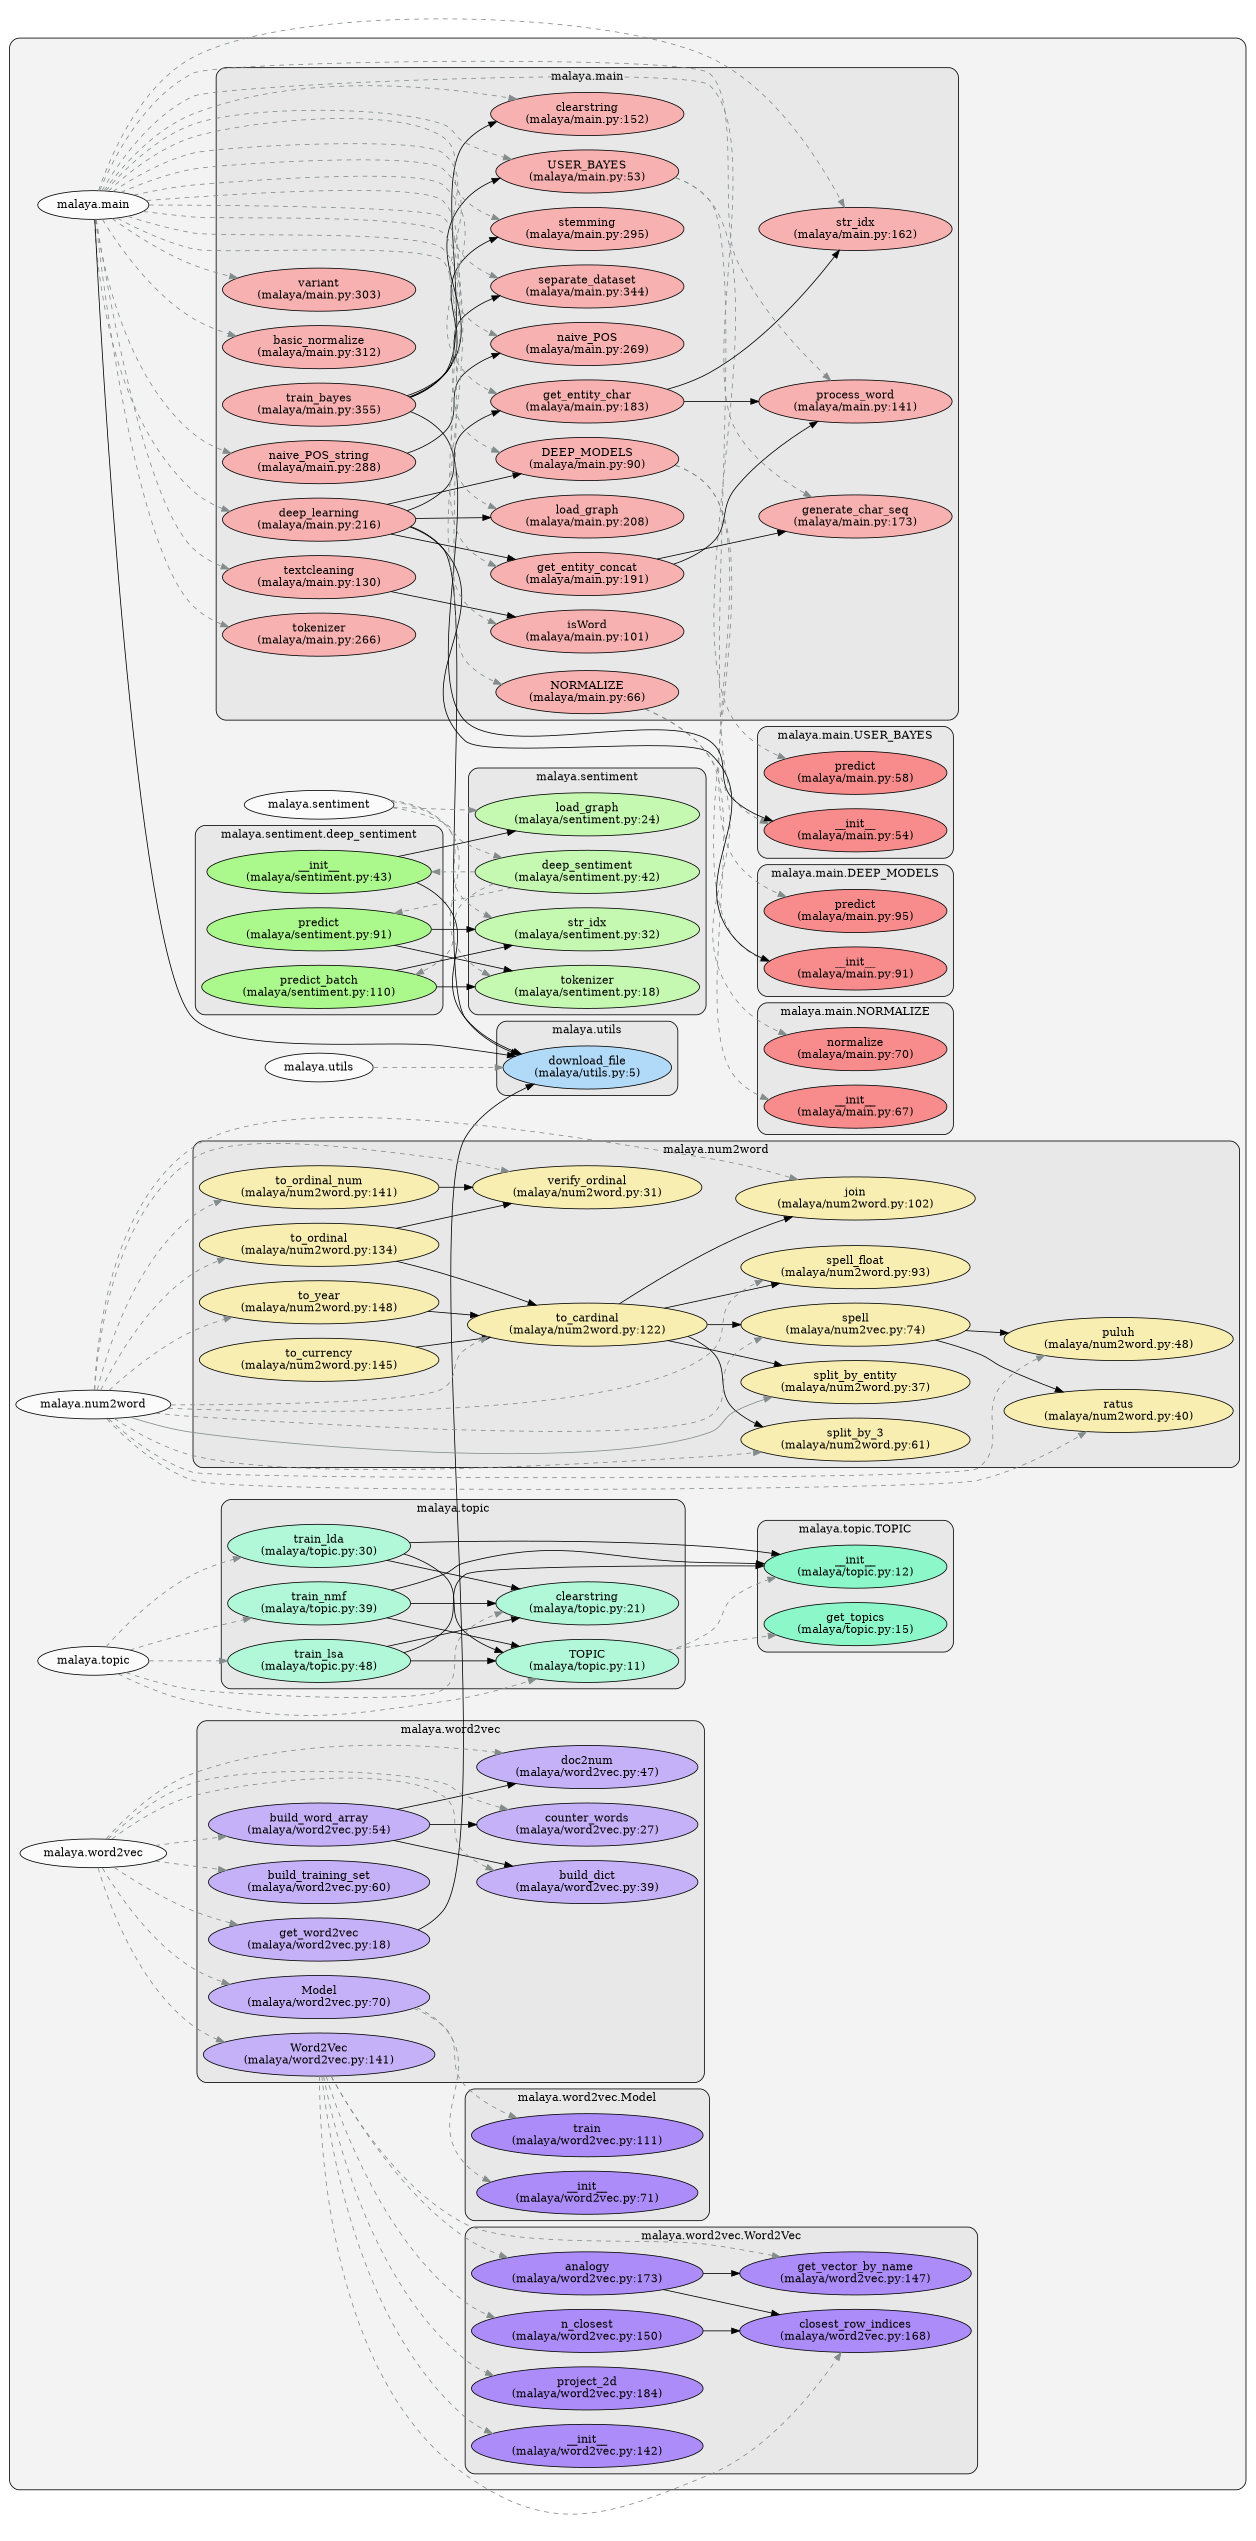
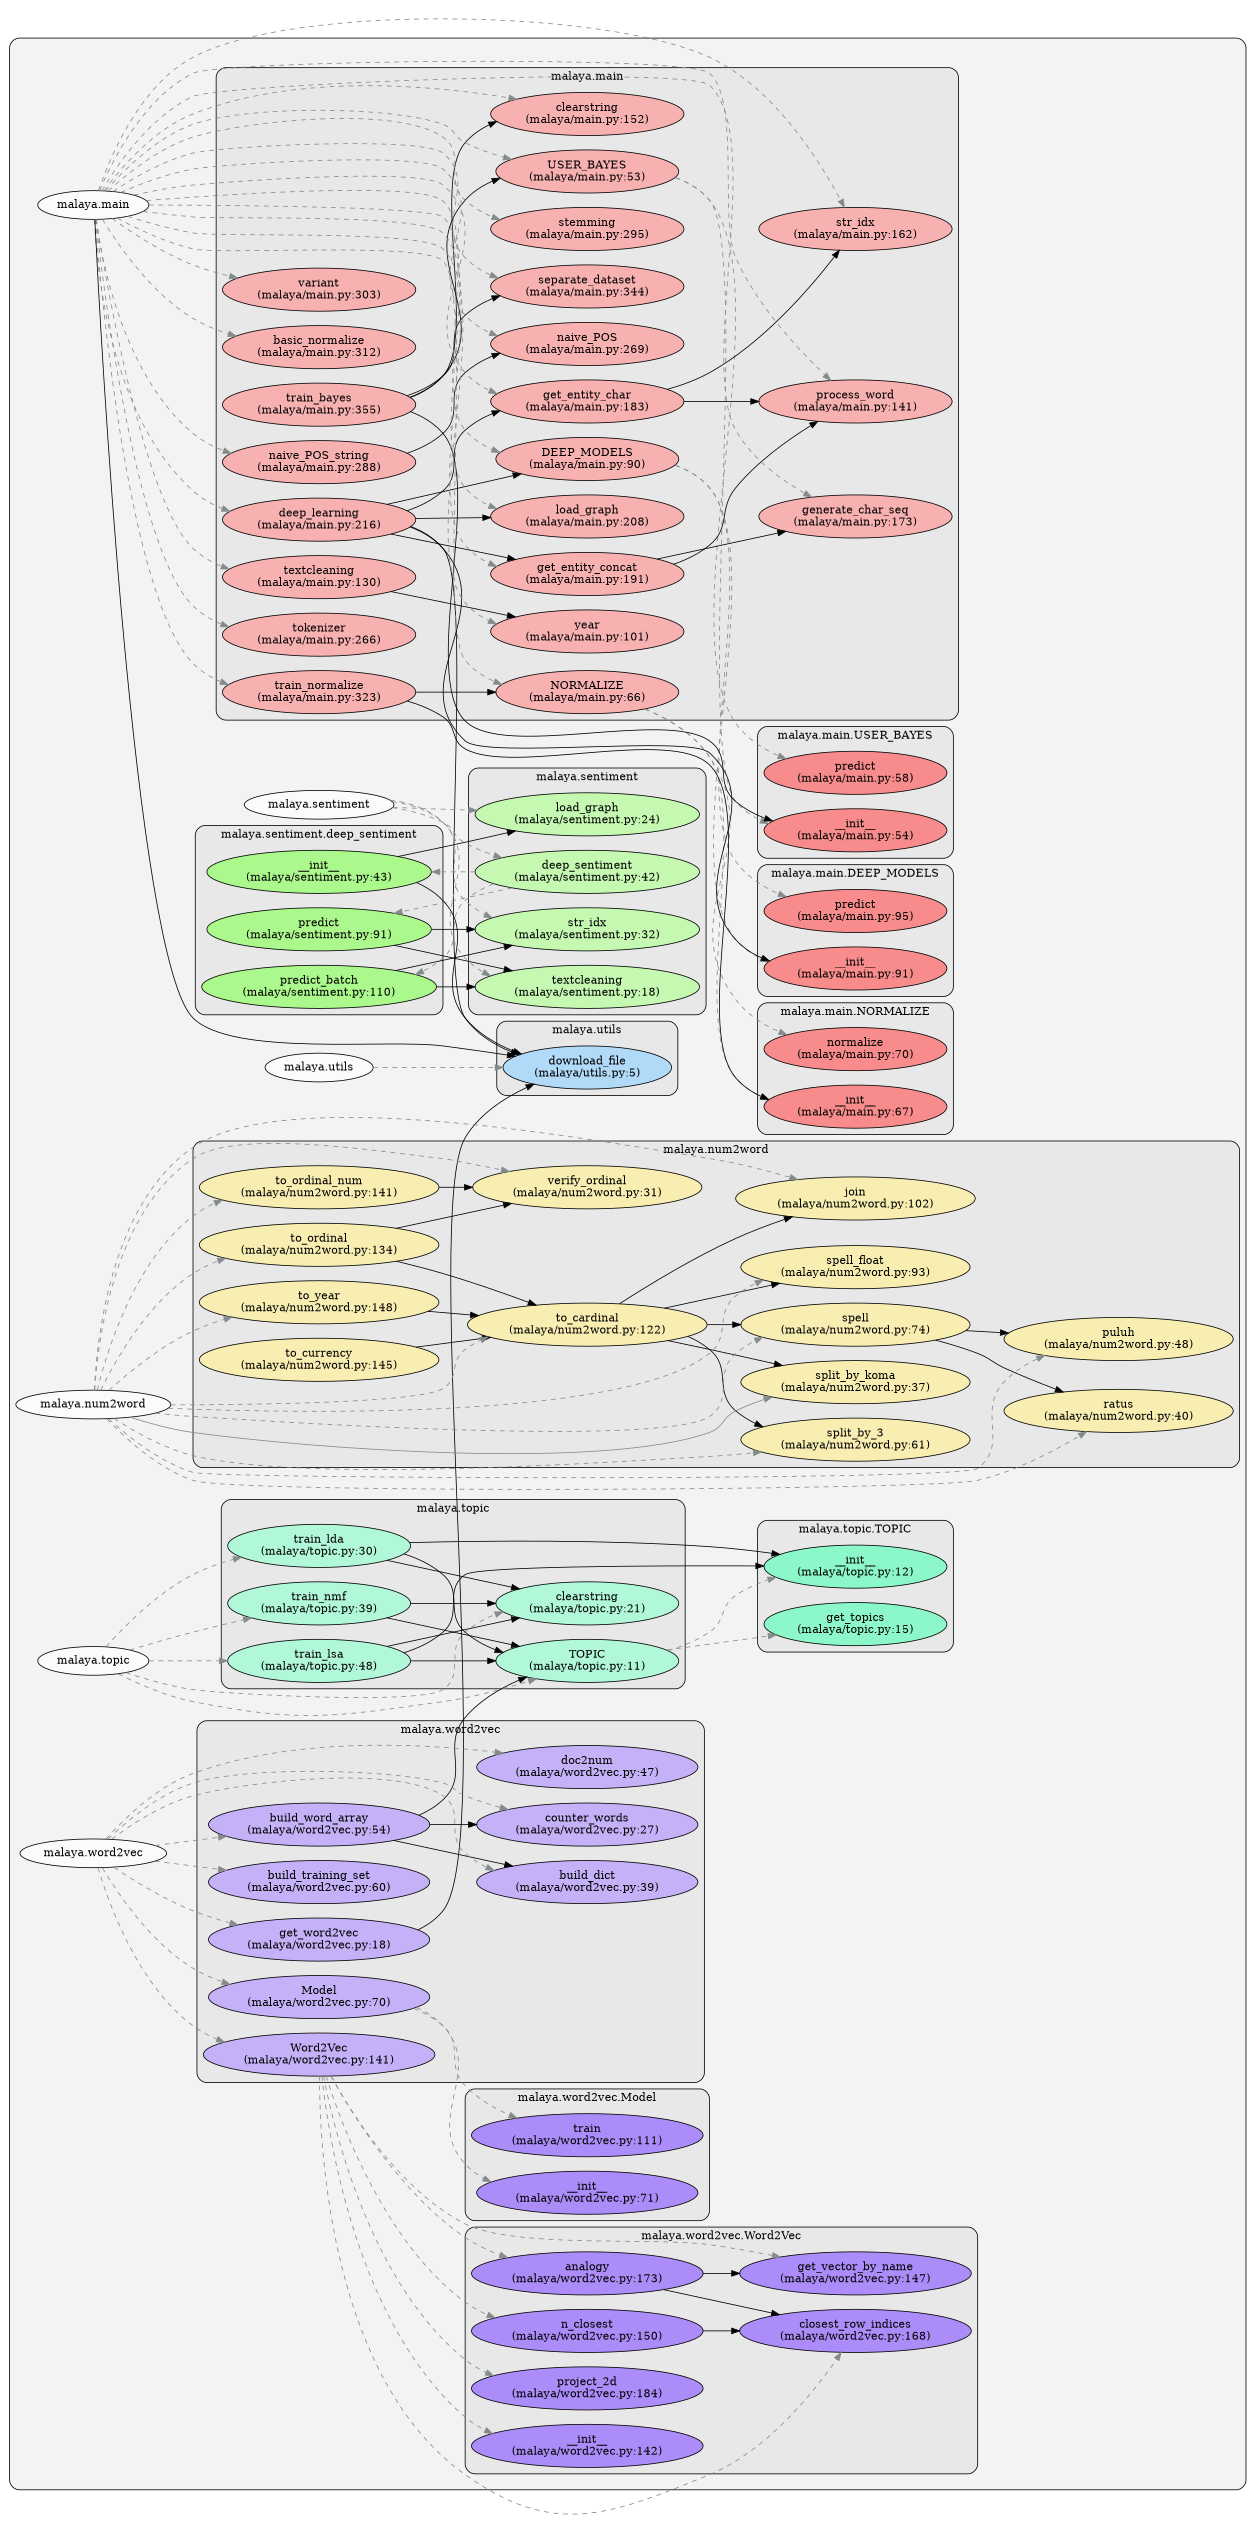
edge "train_bayes (malaya/main.py:355)" -> "stemming (malaya/main.py:295)": removed
node "isWord (malaya/main.py:101)": label "isWord (malaya/main.py:101)" -> "year (malaya/main.py:101)"
node "train_normalize (malaya/main.py:323)": added
node "tokenizer (malaya/sentiment.py:18)": label "tokenizer (malaya/sentiment.py:18)" -> "textcleaning (malaya/sentiment.py:18)"
node "spell (malaya/num2vec.py:74)": label "spell (malaya/num2vec.py:74)" -> "spell (malaya/num2word.py:74)"
node "split_by_entity (malaya/num2word.py:37)": label "split_by_entity (malaya/num2word.py:37)" -> "split_by_koma (malaya/num2word.py:37)"
edge "train_nmf (malaya/topic.py:39)" -> "__init__ (malaya/topic.py:12)": removed
edge "build_word_array (malaya/word2vec.py:54)" -> "doc2num (malaya/word2vec.py:47)": now "build_word_array (malaya/word2vec.py:54)" -> "TOPIC (malaya/topic.py:11)"
